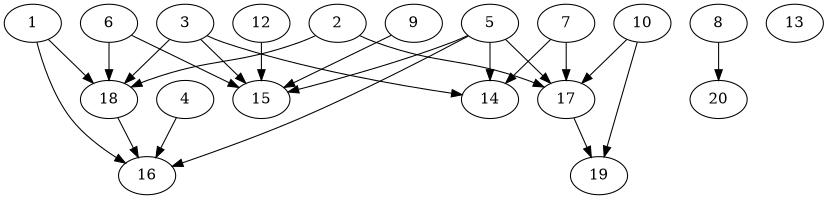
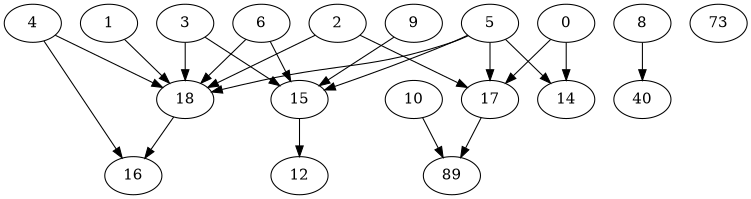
node "7": label "7" -> "0"
node "13": label "13" -> "73"
edge "10" -> "17": removed
edge "4" -> "18": added
edge "12" -> "15": reversed
edge "3" -> "14": removed
node "20": label "20" -> "40"
edge "5" -> "16": now "5" -> "18"
edge "1" -> "16": removed
node "19": label "19" -> "89"
